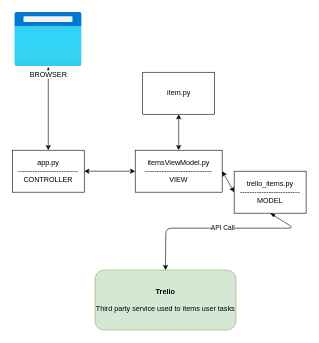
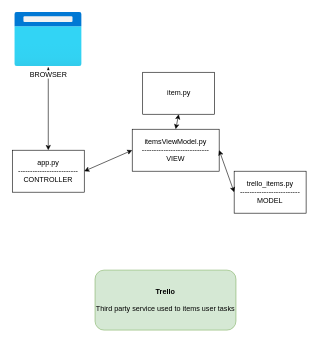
node "itemsViewModel.py ---------------------------- VIEW": moved (179, 171) -> (176, 150)
edge "trello_items.py ------------------------- MODEL" -- "Trello Third party service used to items user tasks": removed, label "API Call"
